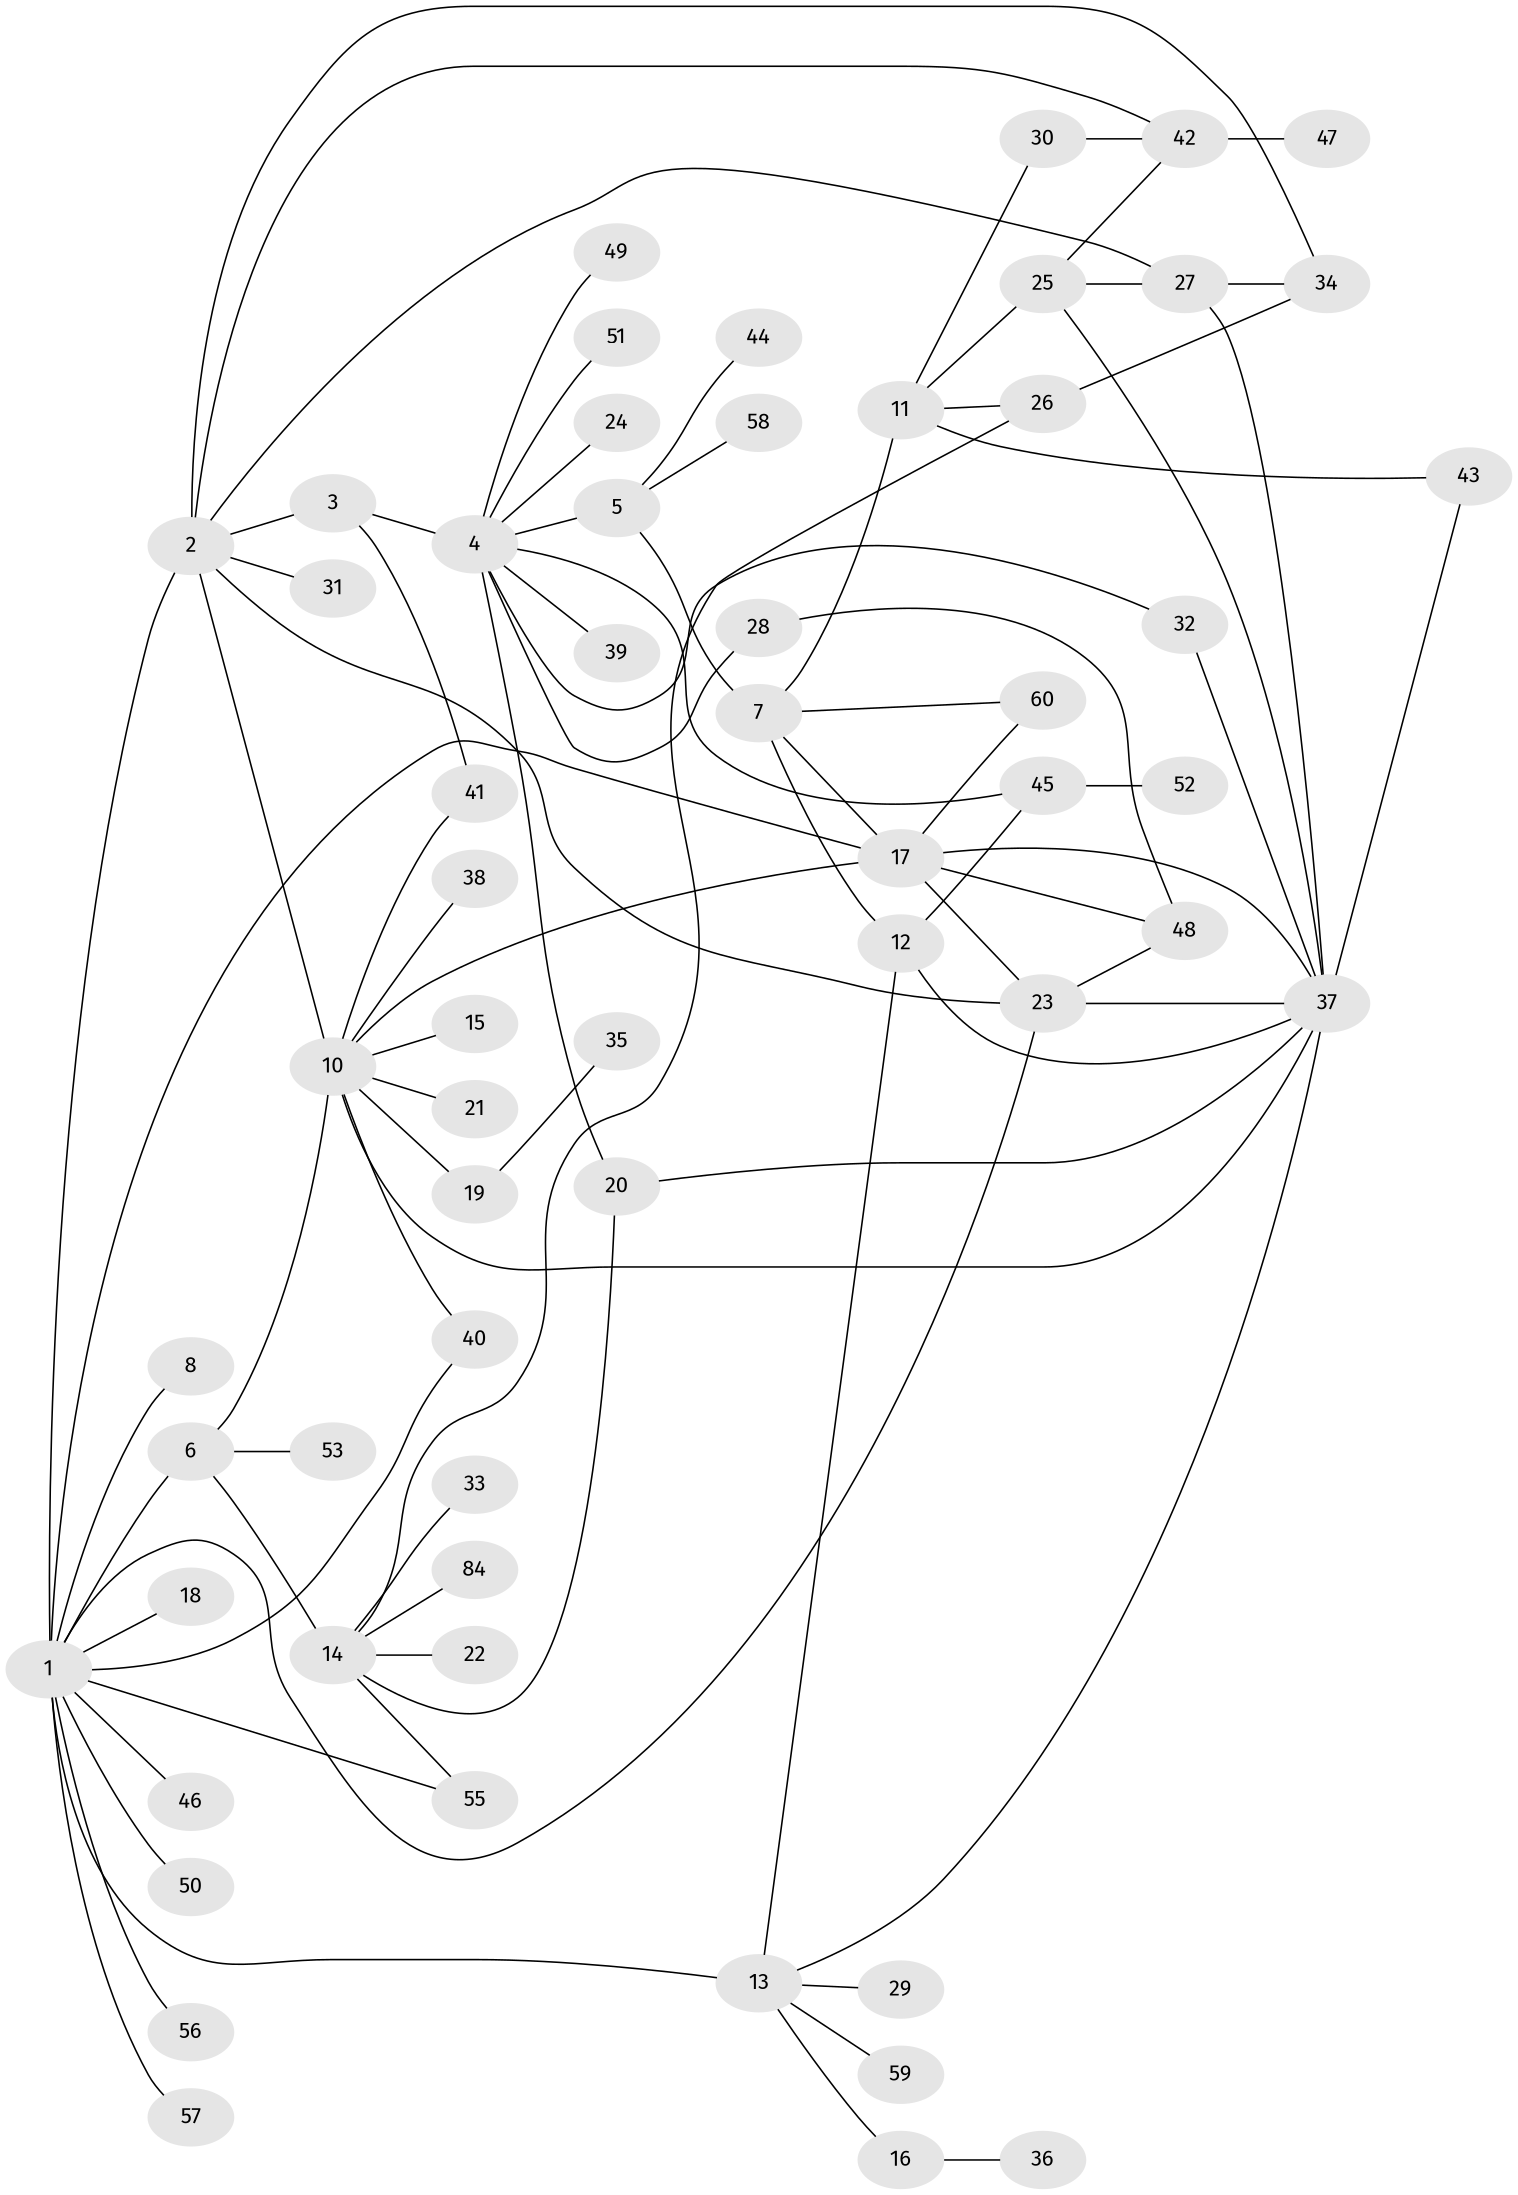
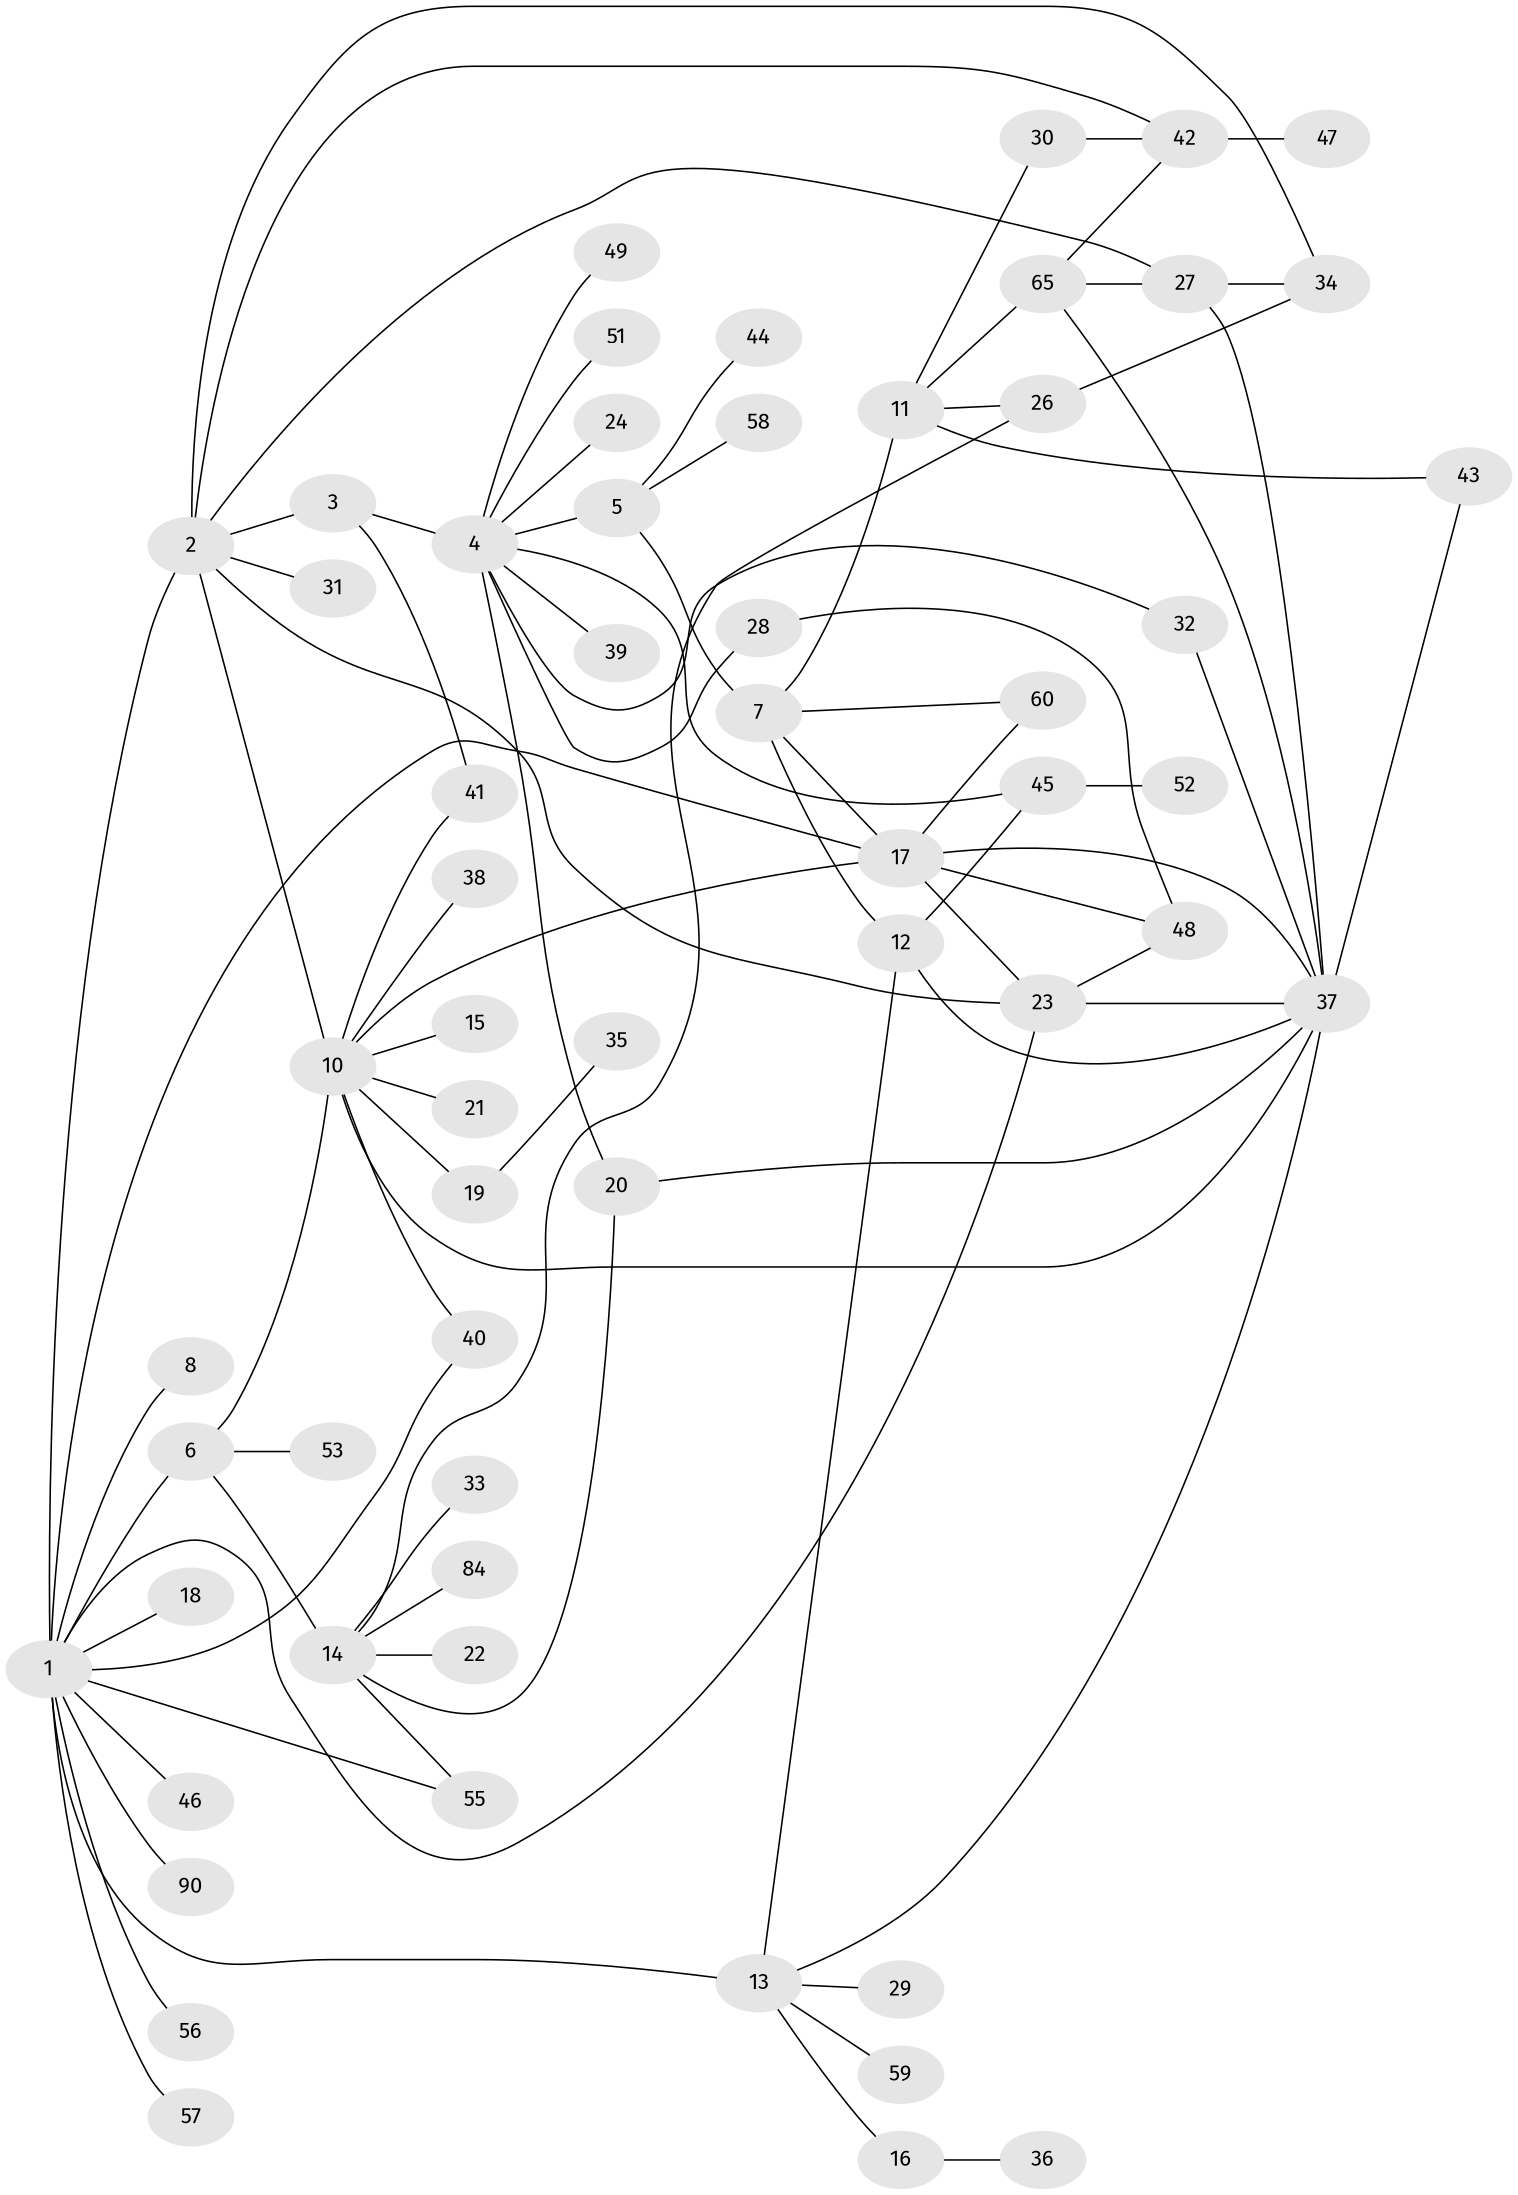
node "25": label "25" -> "65"
node "50": label "50" -> "90"
